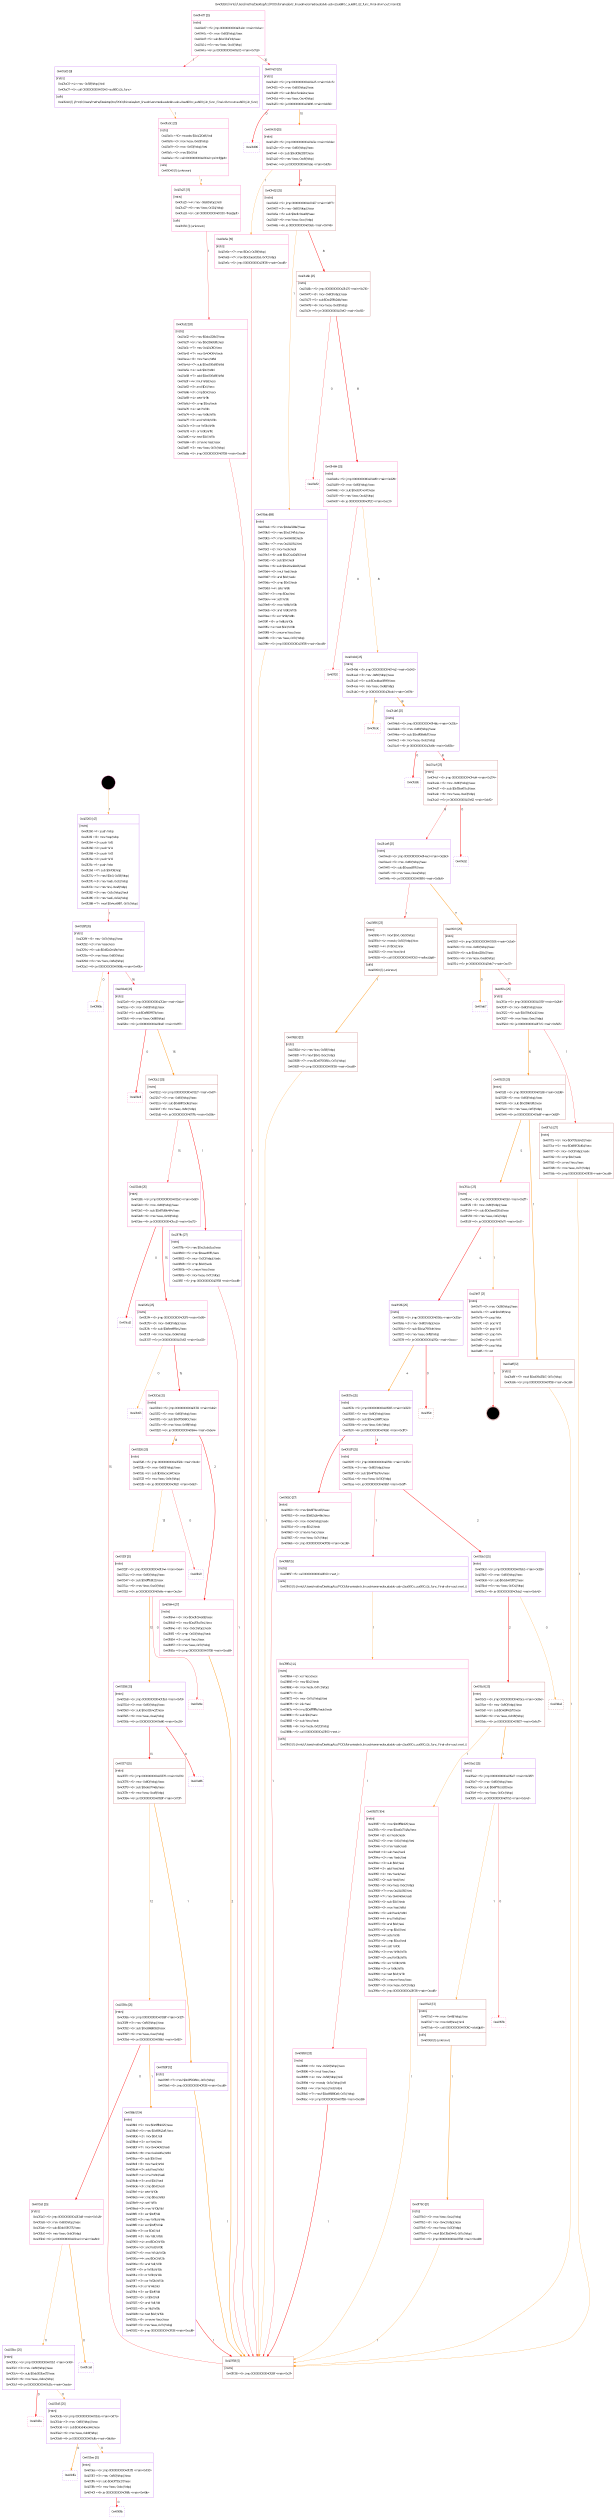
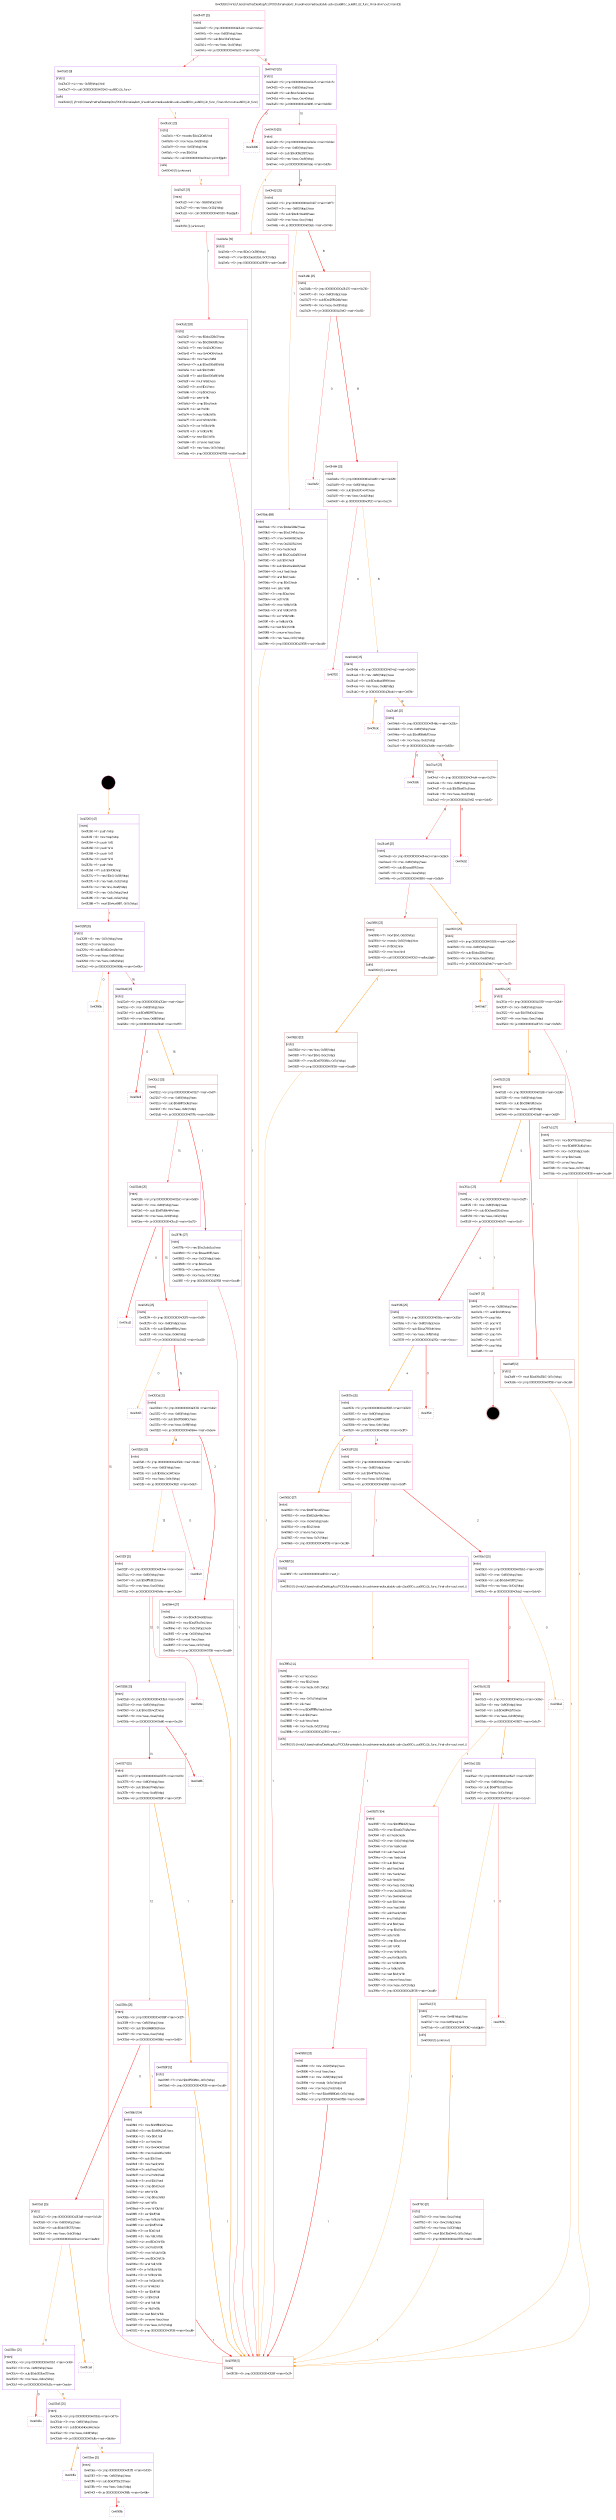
edge "0x401533 [25]" -> "0x401a8f [12]": color darkorange -> red
edge "0x40157e [25]" -> "0x401650 [27]": color red -> darkorange
